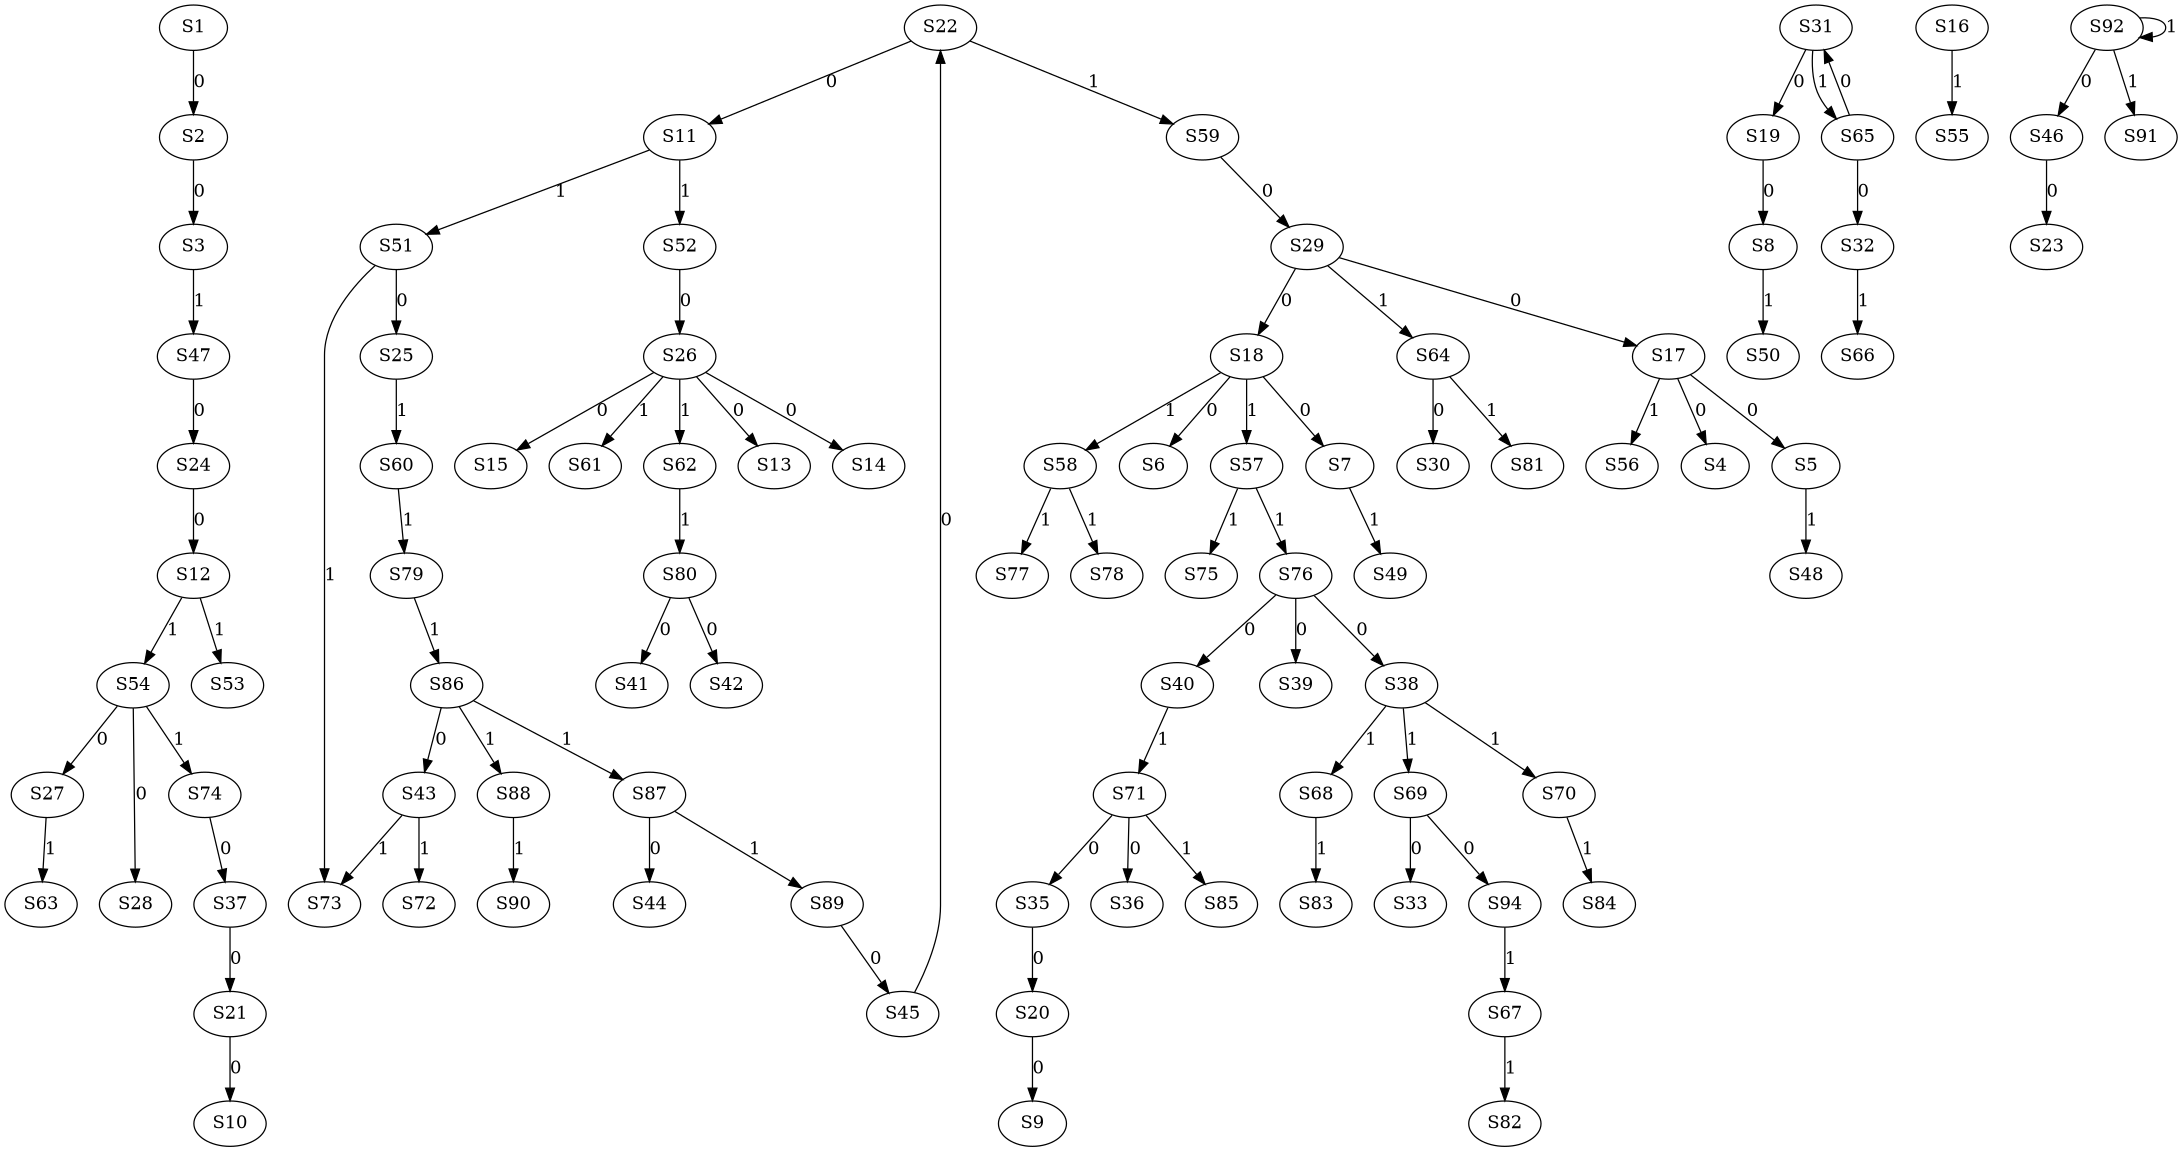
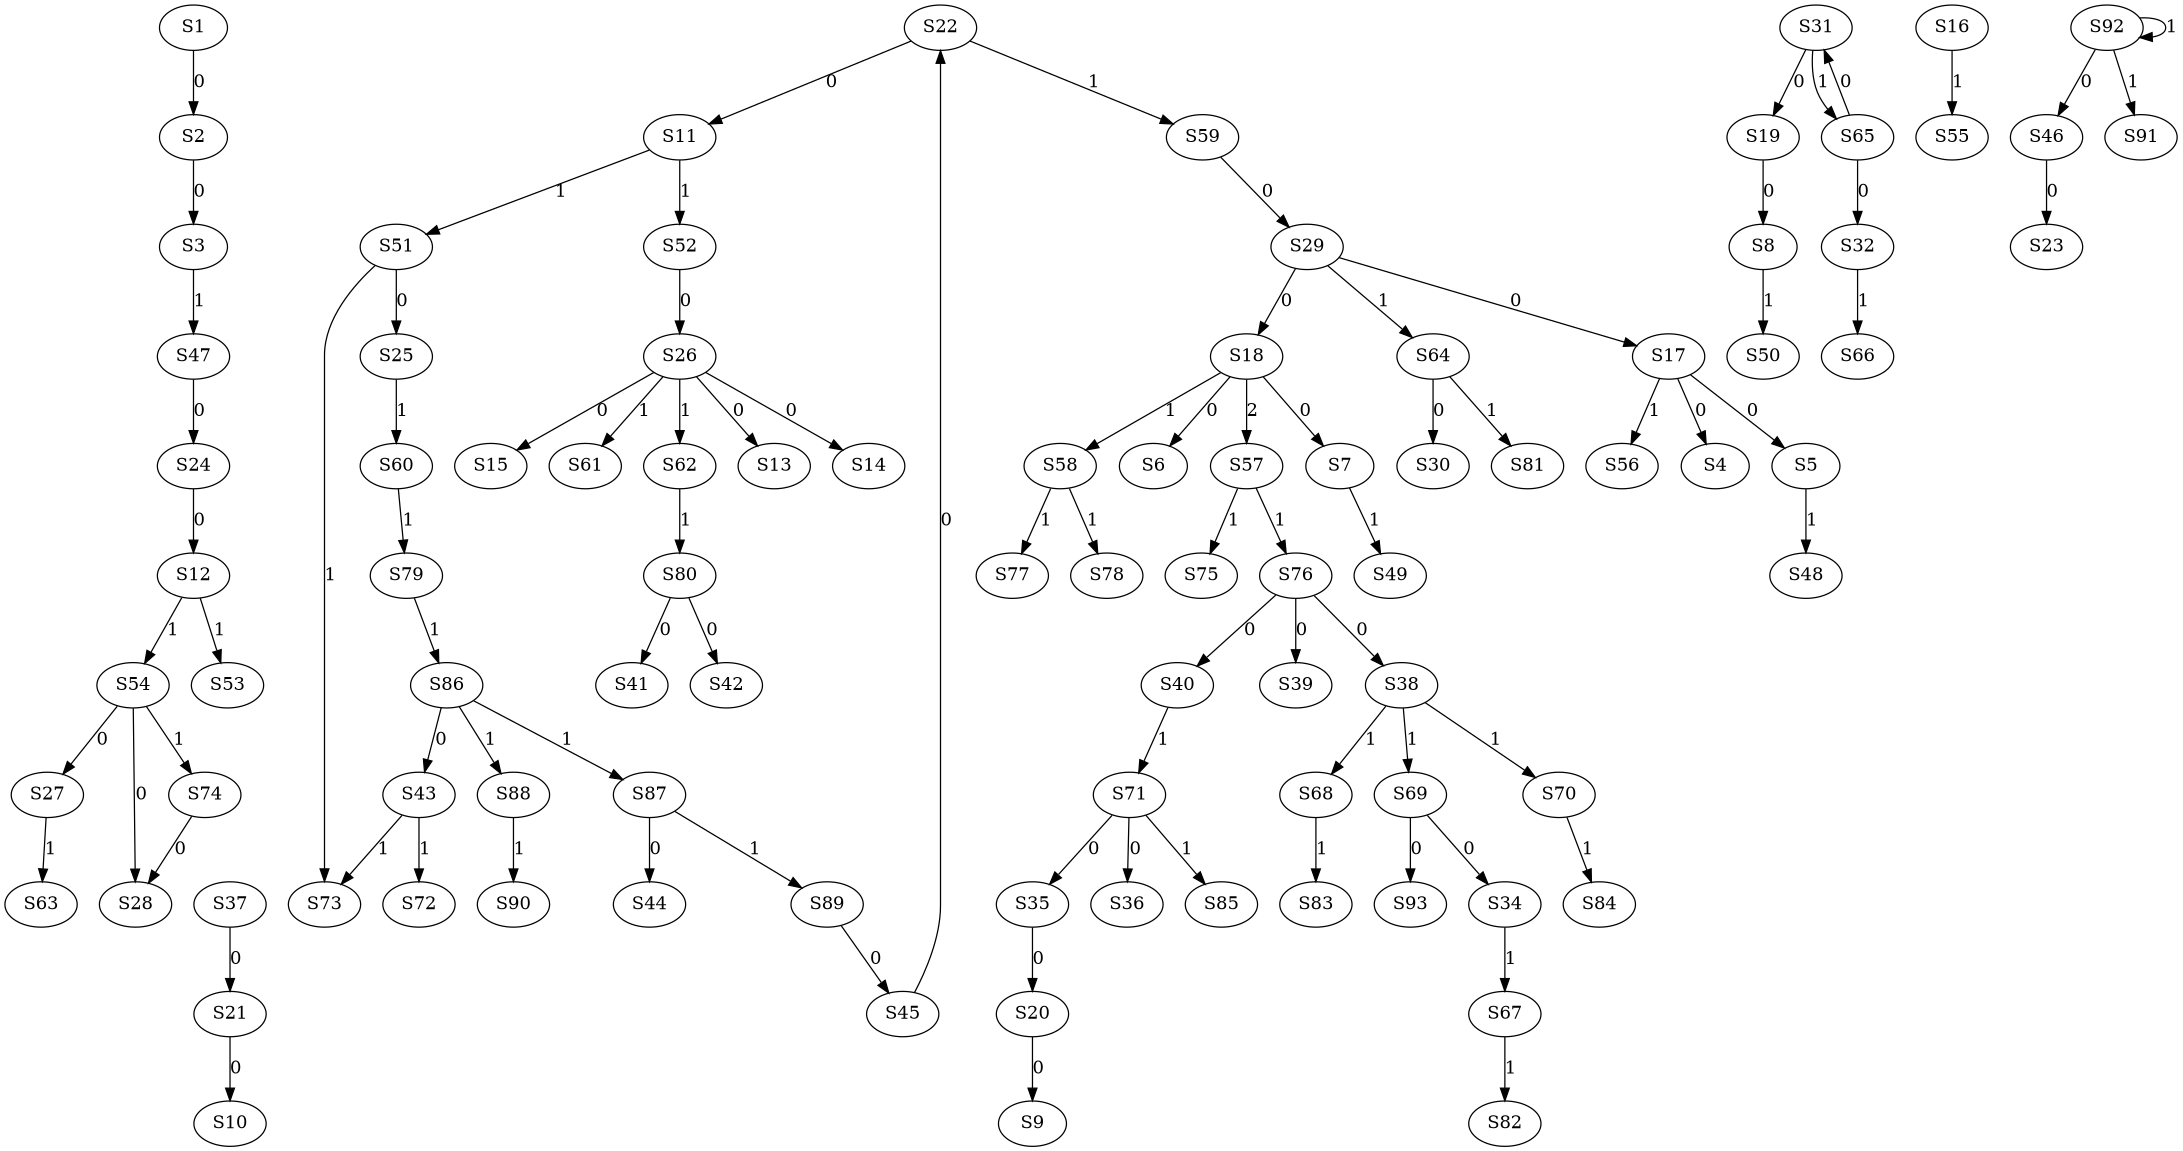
edge "S18" -> "S57": label "1" -> "2"
edge "S74" -> "S37": now "S74" -> "S28"
node "S33": label "S33" -> "S93"
node "S94": label "S94" -> "S34"
